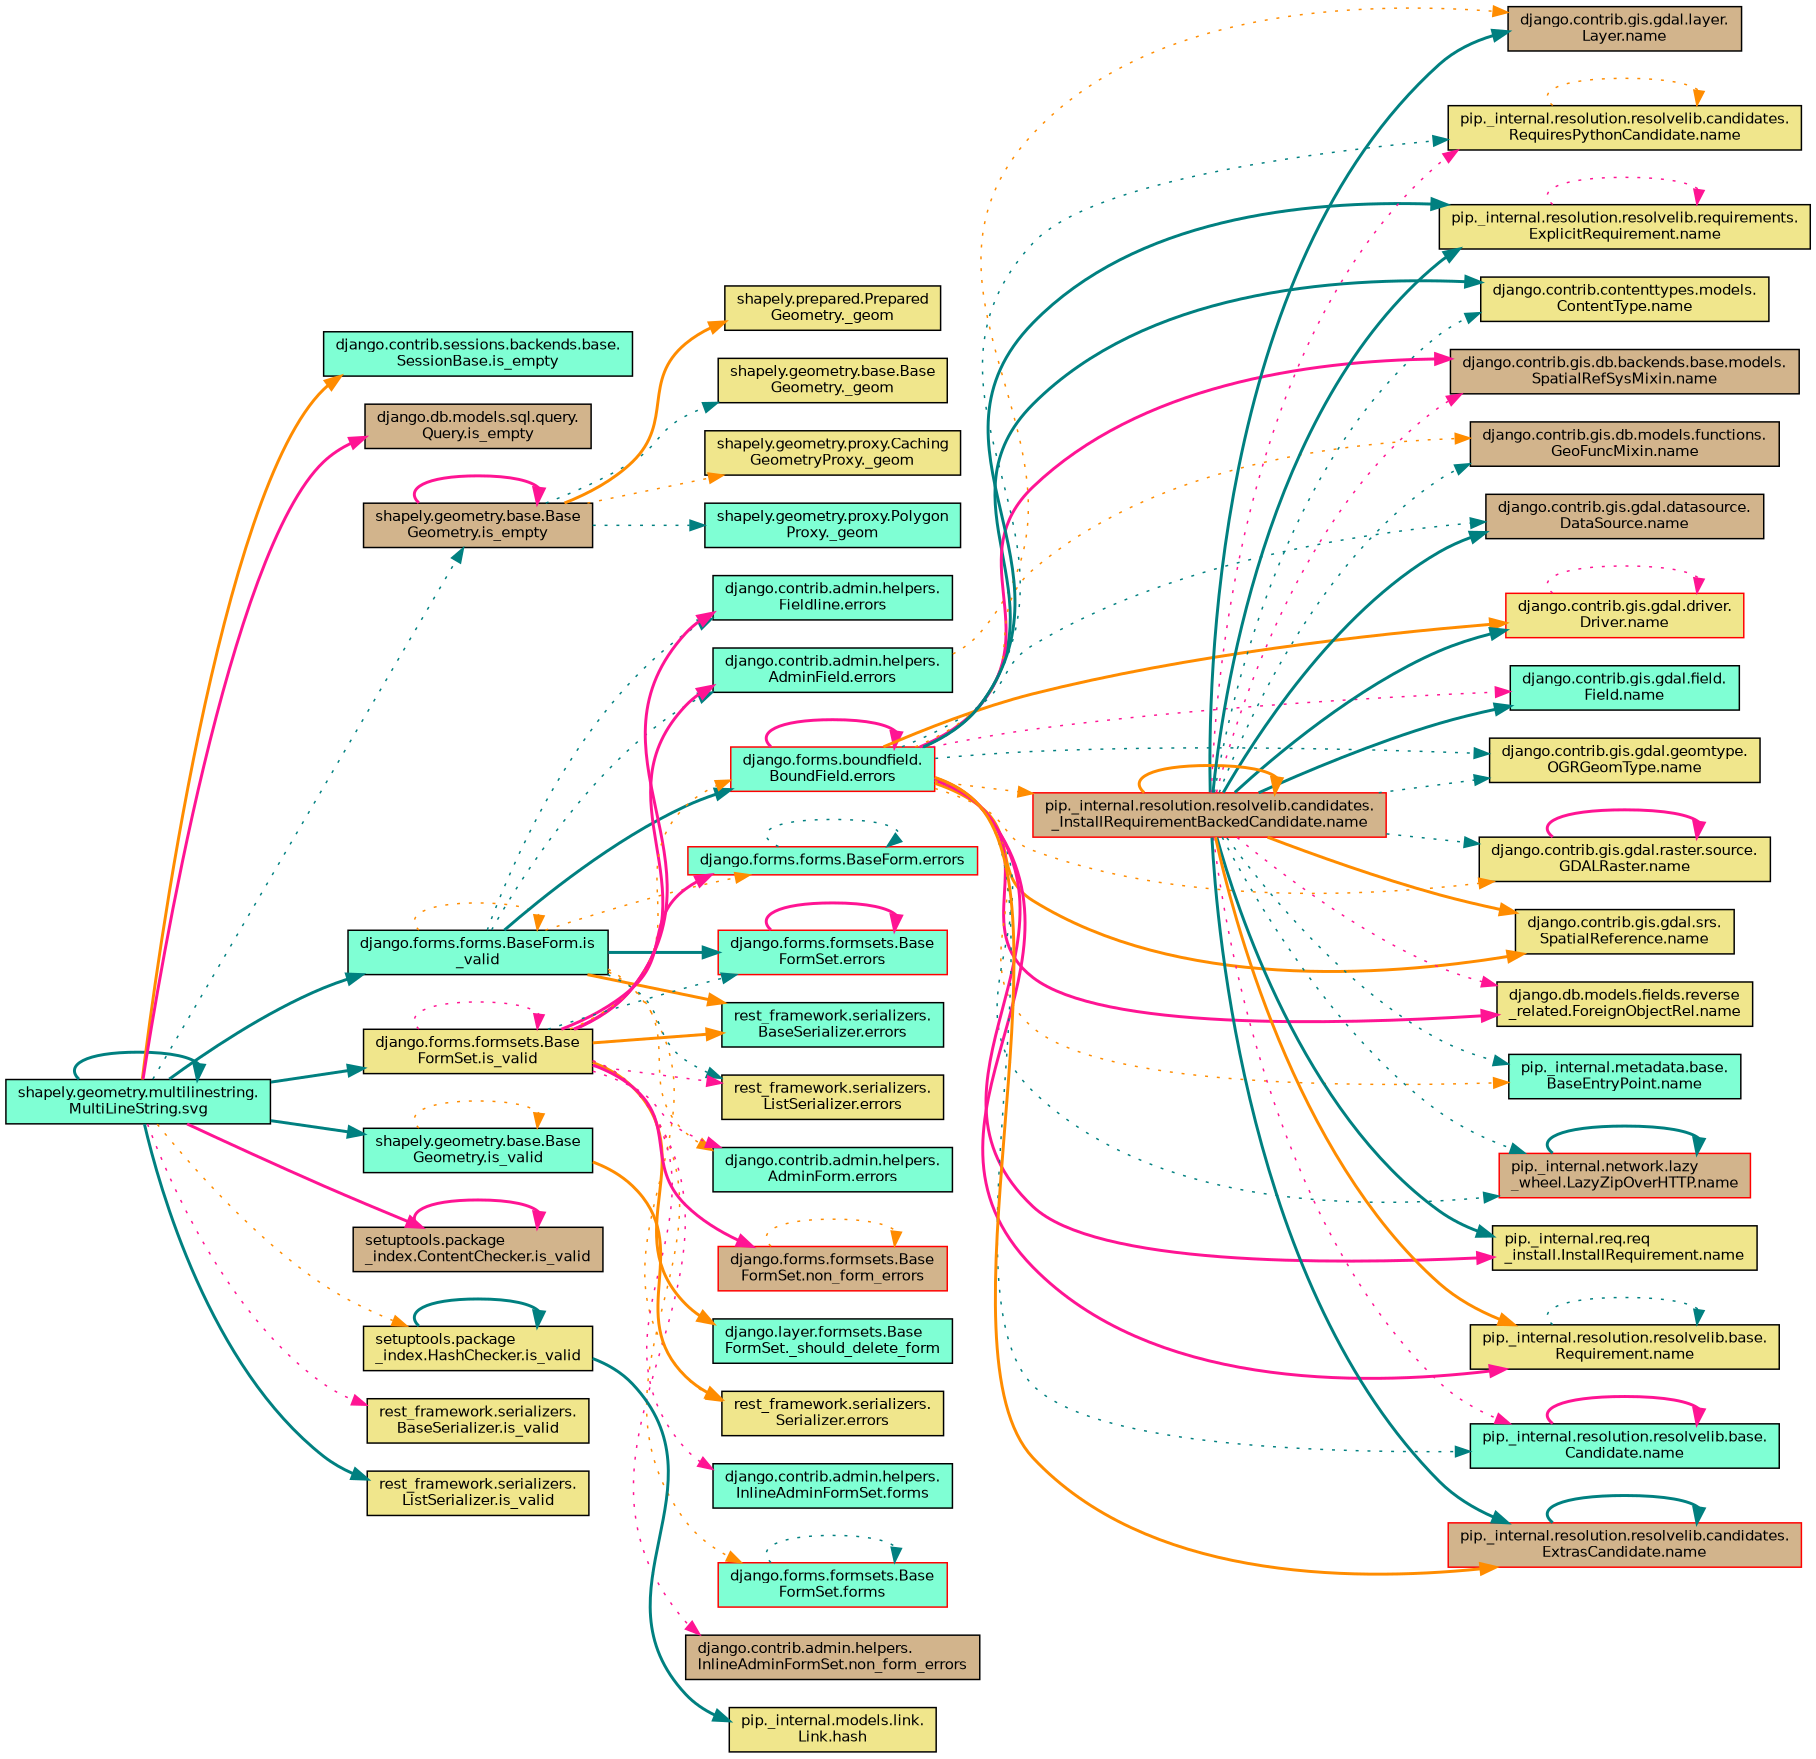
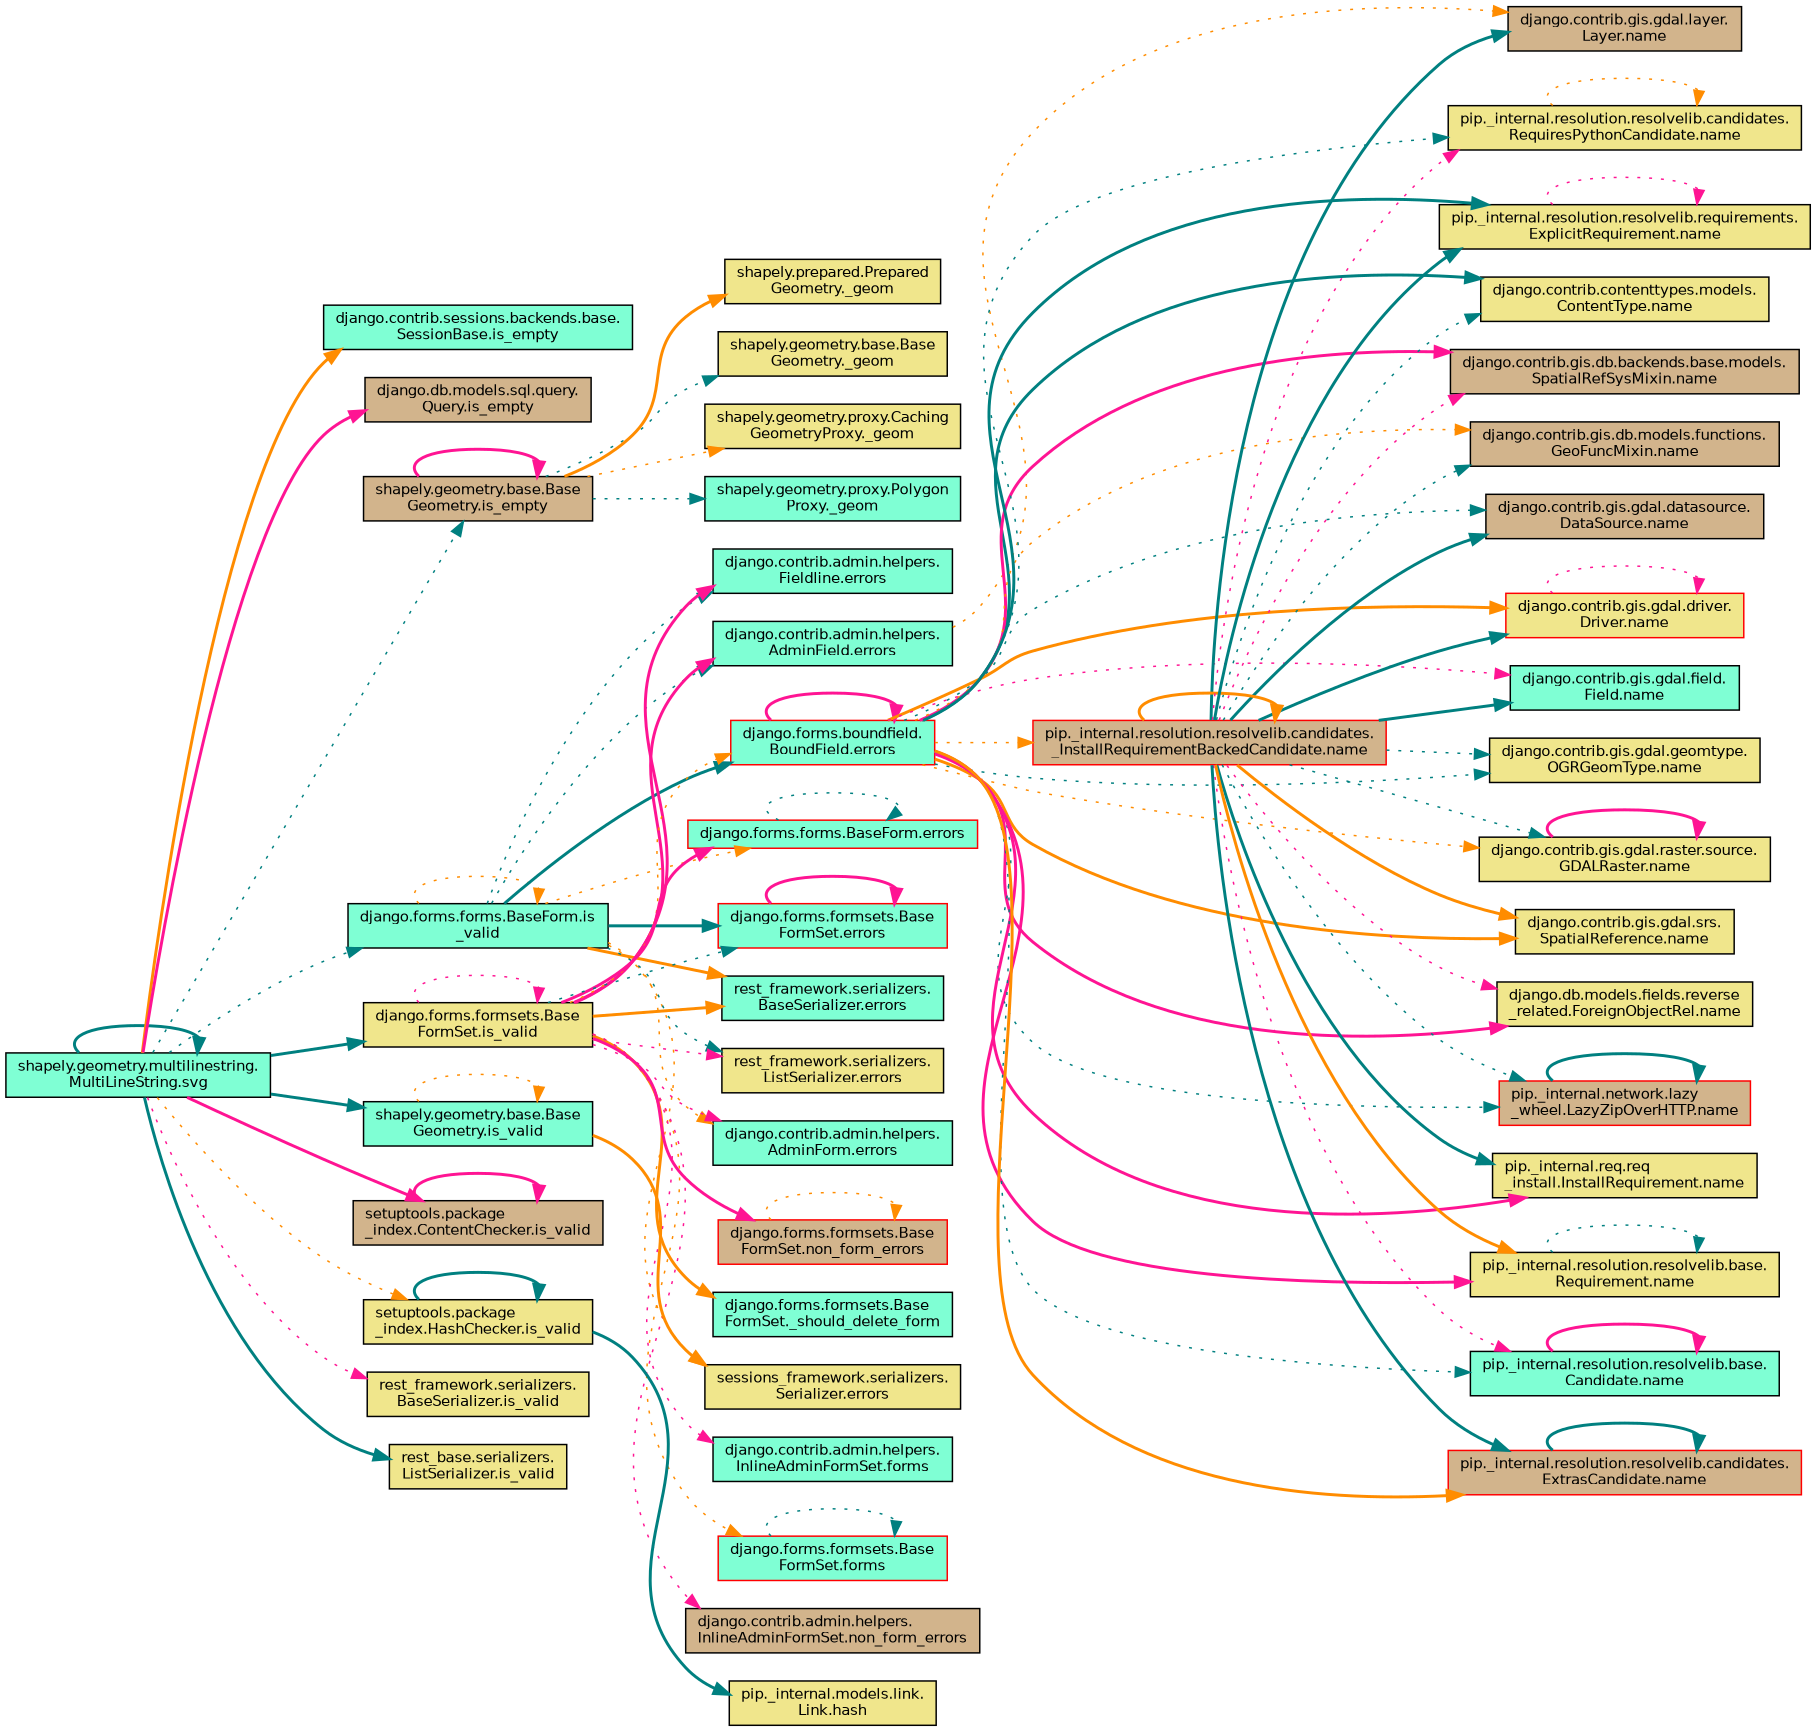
edge "shapely.geometry.multilinestring. MultiLineString.svg" -> "django.forms.forms.BaseForm.is _valid": style bold -> dotted
node "pip._internal.metadata.base. BaseEntryPoint.name": removed
node "django.layer.formsets.Base FormSet._should_delete_form": label "django.layer.formsets.Base FormSet._should_delete_form" -> "django.forms.formsets.Base FormSet._should_delete_form"
node "rest_framework.serializers. Serializer.errors": label "rest_framework.serializers. Serializer.errors" -> "sessions_framework.serializers. Serializer.errors"
node "rest_framework.serializers. ListSerializer.is_valid": label "rest_framework.serializers. ListSerializer.is_valid" -> "rest_base.serializers. ListSerializer.is_valid"
